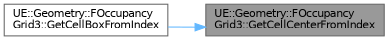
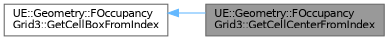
edge "UE::Geometry::FOccupancy Grid3::GetCellBoxFromIndex" -> "UE::Geometry::FOccupancy Grid3::GetCellCenterFromIndex": reversed
